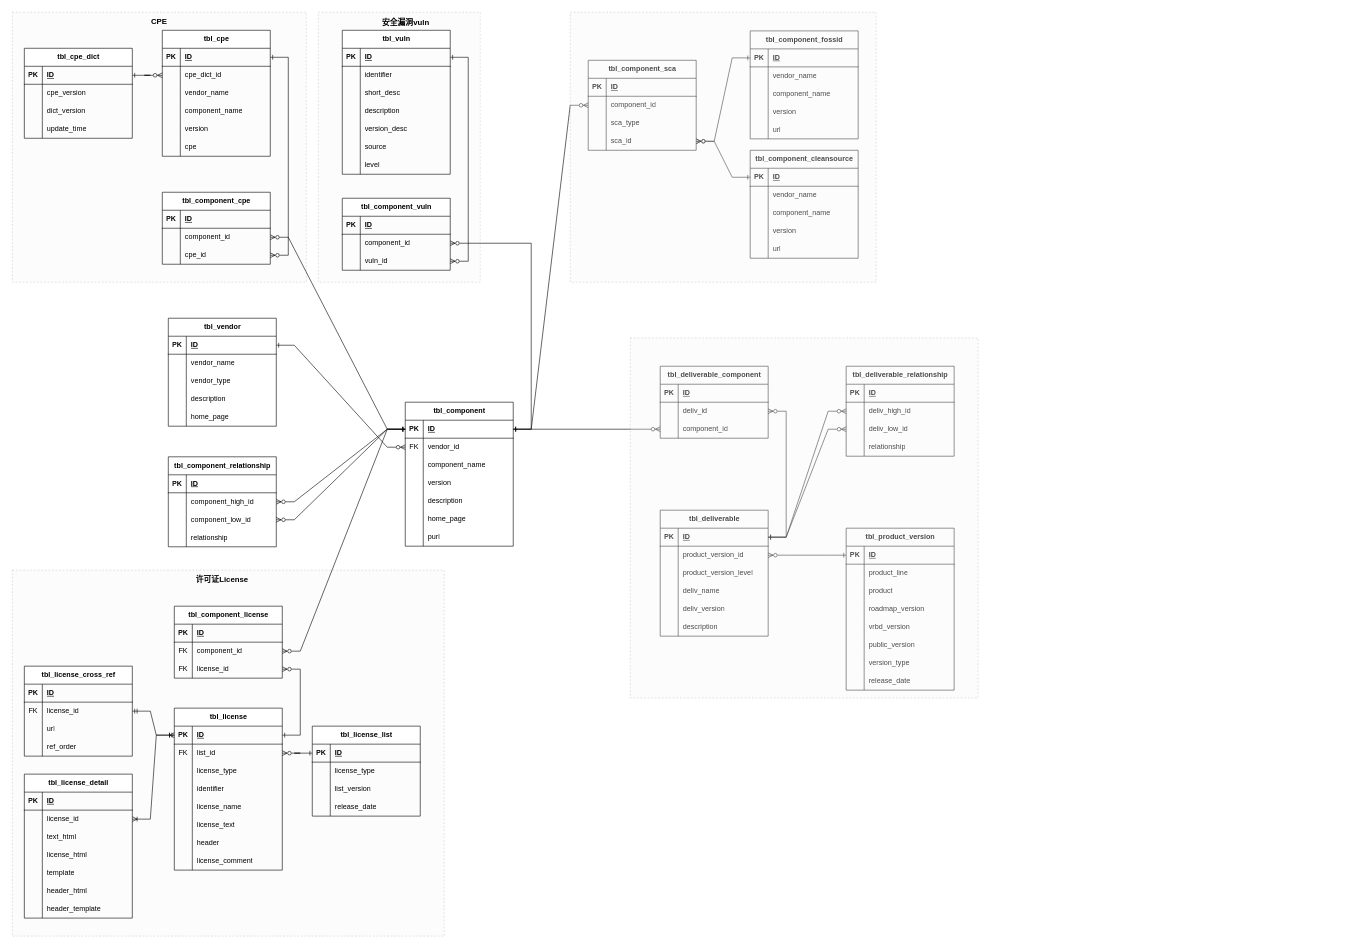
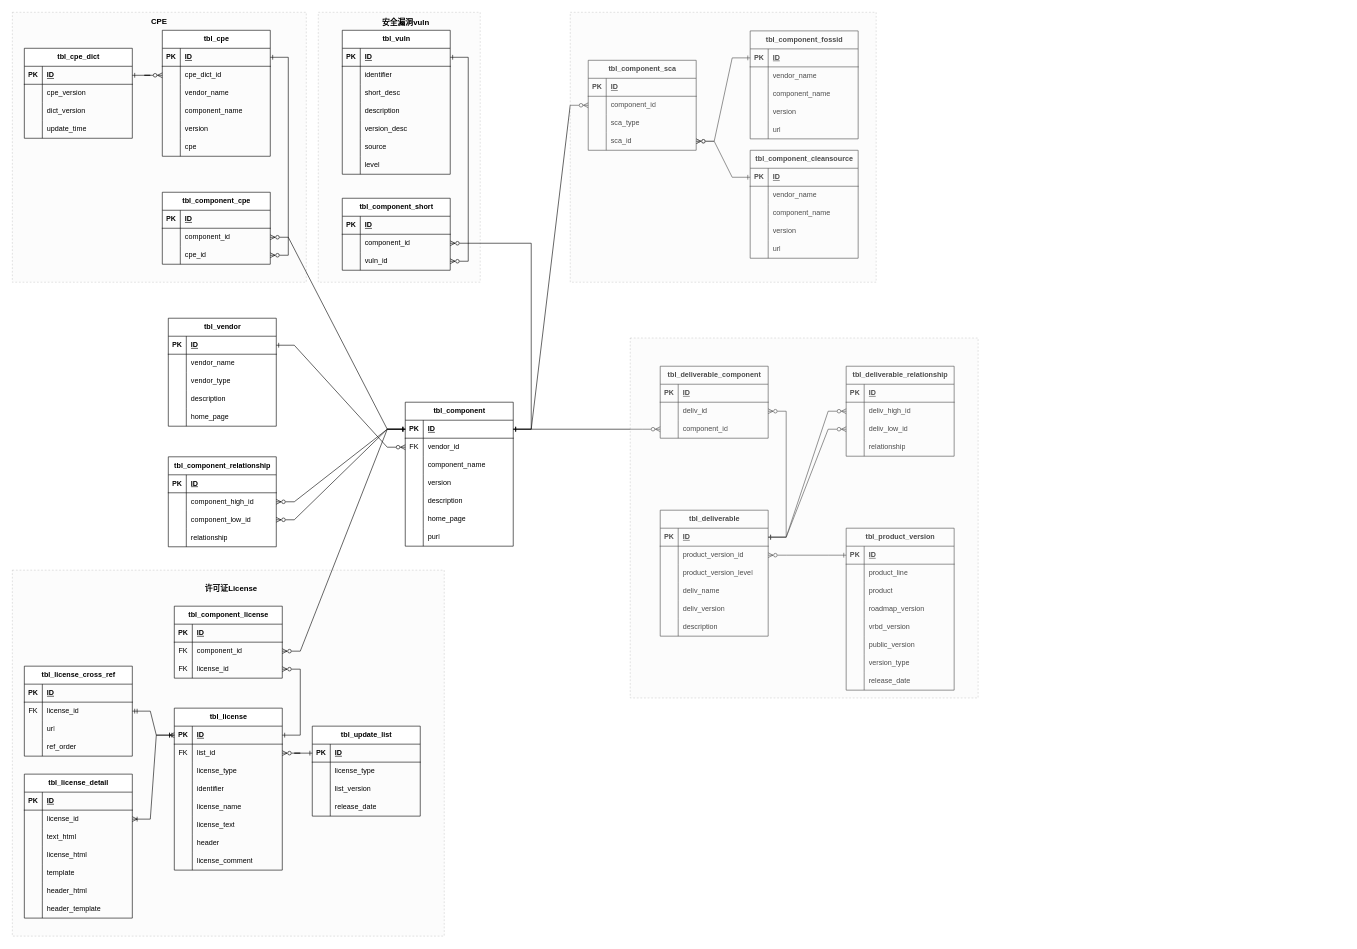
node "tbl_component_vuln": label "tbl_component_vuln" -> "tbl_component_short"
node "许可证License": moved (222, 579) -> (231, 588)
node "tbl_license_list": label "tbl_license_list" -> "tbl_update_list"
